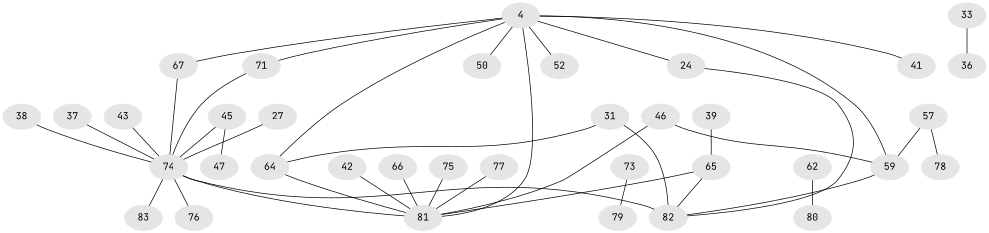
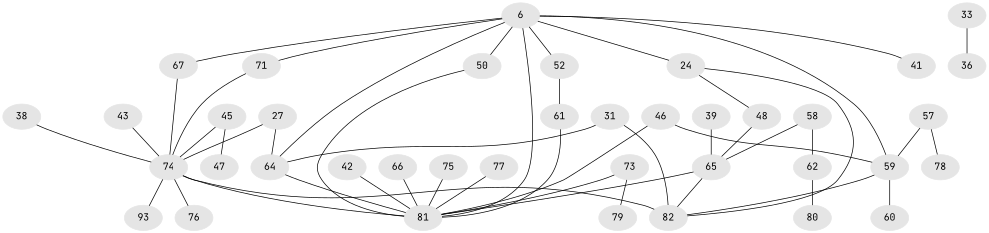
node "4": label "4" -> "6"
node "37": removed
node "61": added
node "48": added
node "58": added
edge "50" -- "81": added
edge "27" -- "64": added
edge "73" -- "81": added
node "83": label "83" -> "93"
node "60": added
